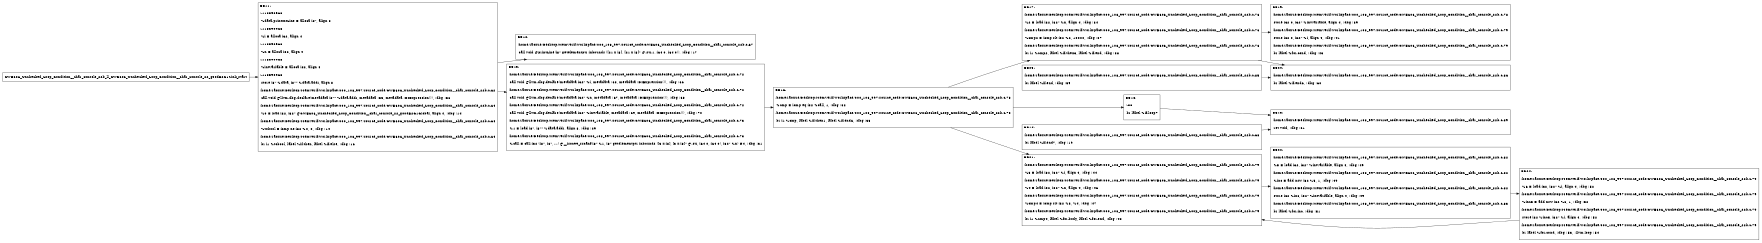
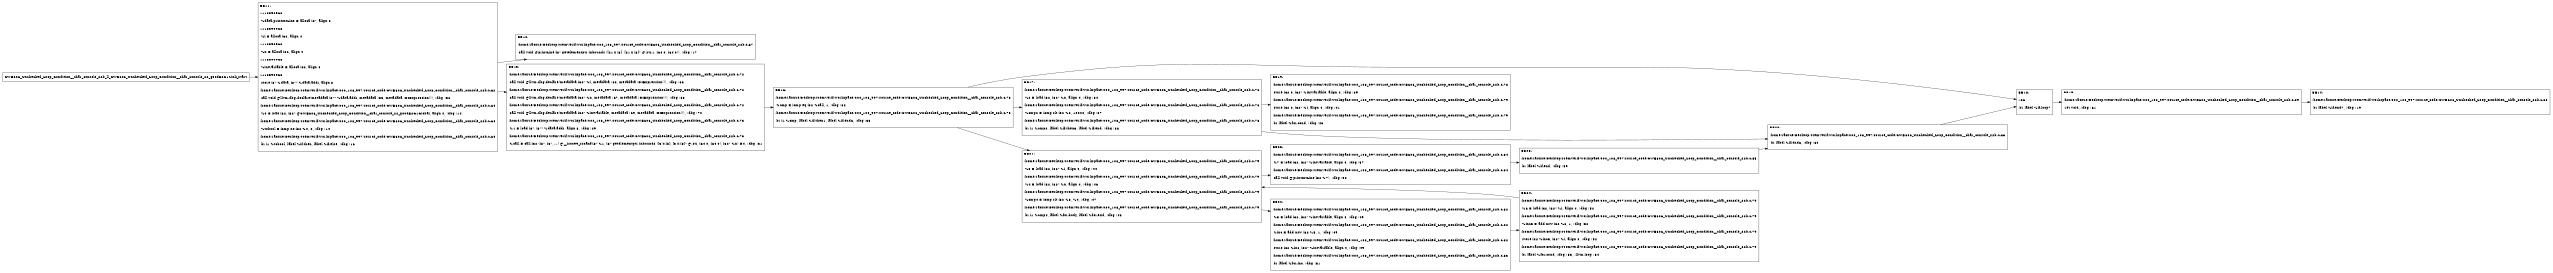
edge "BB20:" -> "BB18:": added
edge "BB14:" -> "BB15:": reversed
node "BB23:": added
